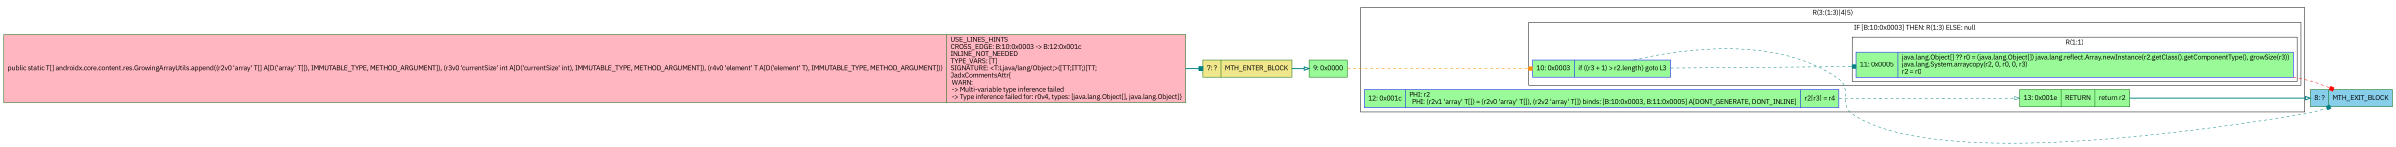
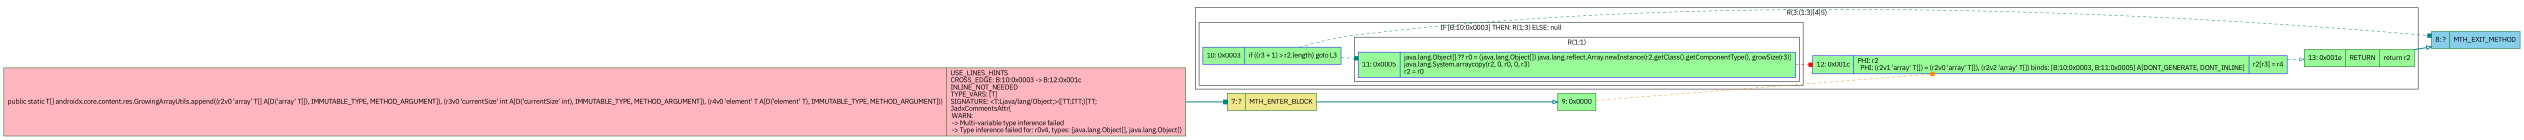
edge "9: 0x0000" -> "10: 0x0003": now "9: 0x0000" -> "12: 0x001c"
edge "11: 0x0005" -> "8: ?": now "11: 0x0005" -> "12: 0x001c"
node "8: ?": text "MTH_EXIT_BLOCK" -> "MTH_EXIT_METHOD"
